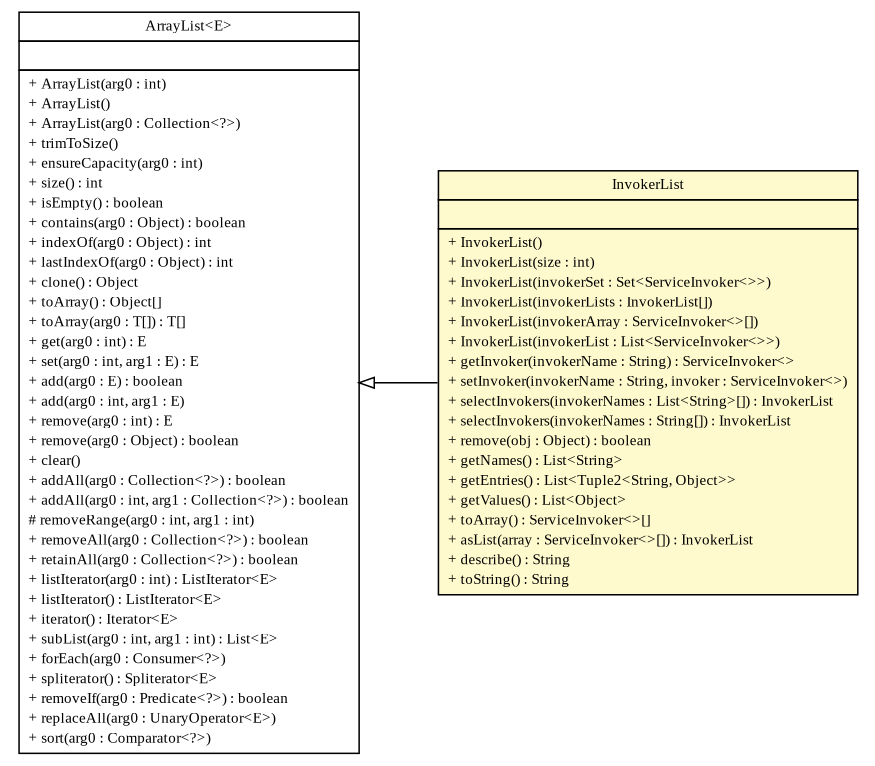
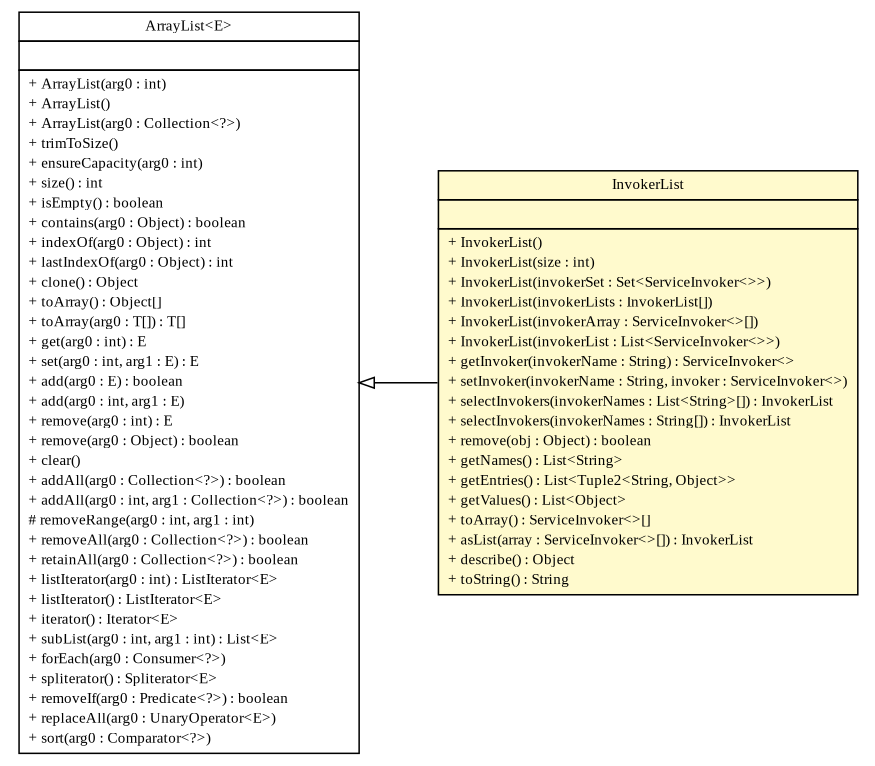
node "InvokerList": text "+ describe() : String" -> "+ describe() : Object"
